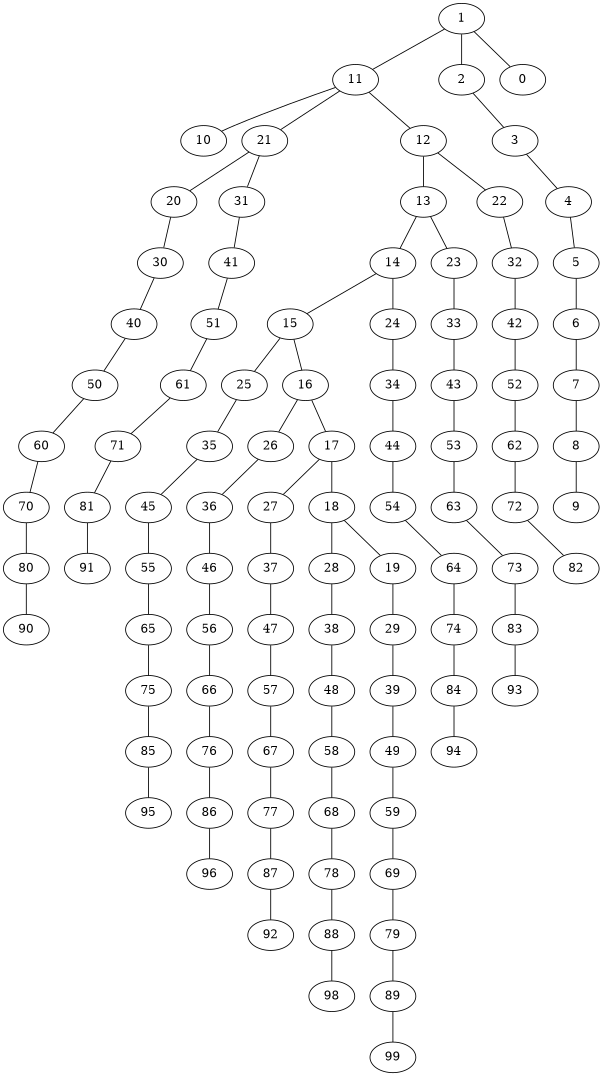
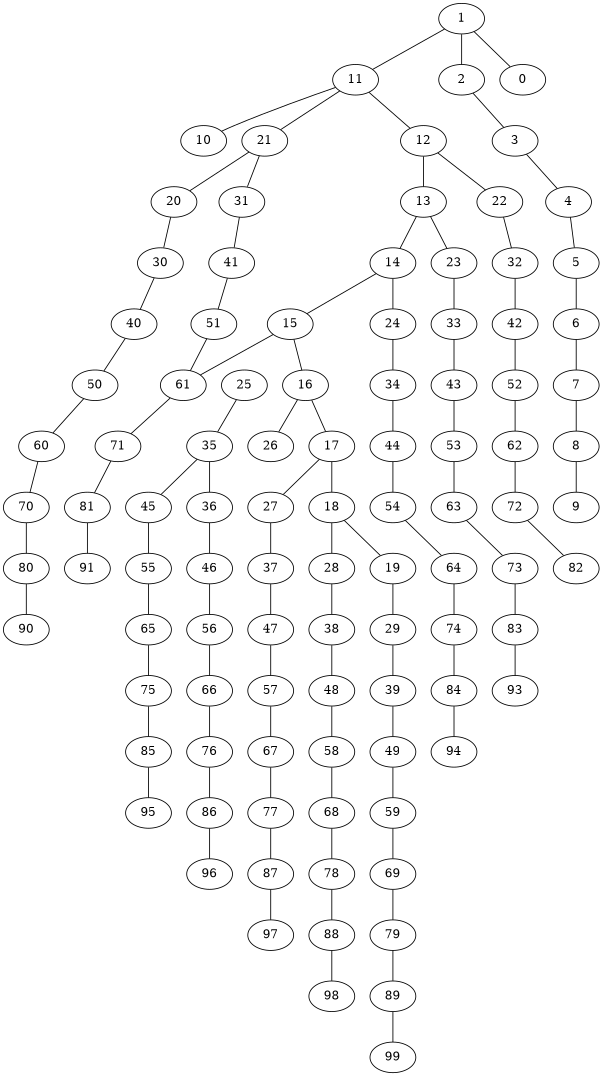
edge "15" -- "25": now "15" -- "61"
edge "26" -- "36": now "35" -- "36"
node "92": label "92" -> "97"
